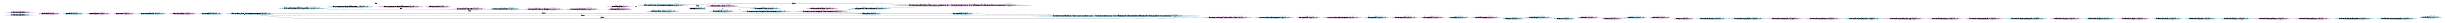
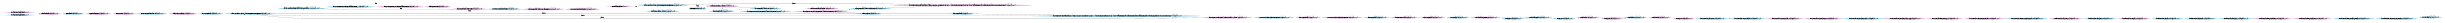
node "EasyMock.expectLastCall()@@@19@@@['1', '1', '0']": removed
